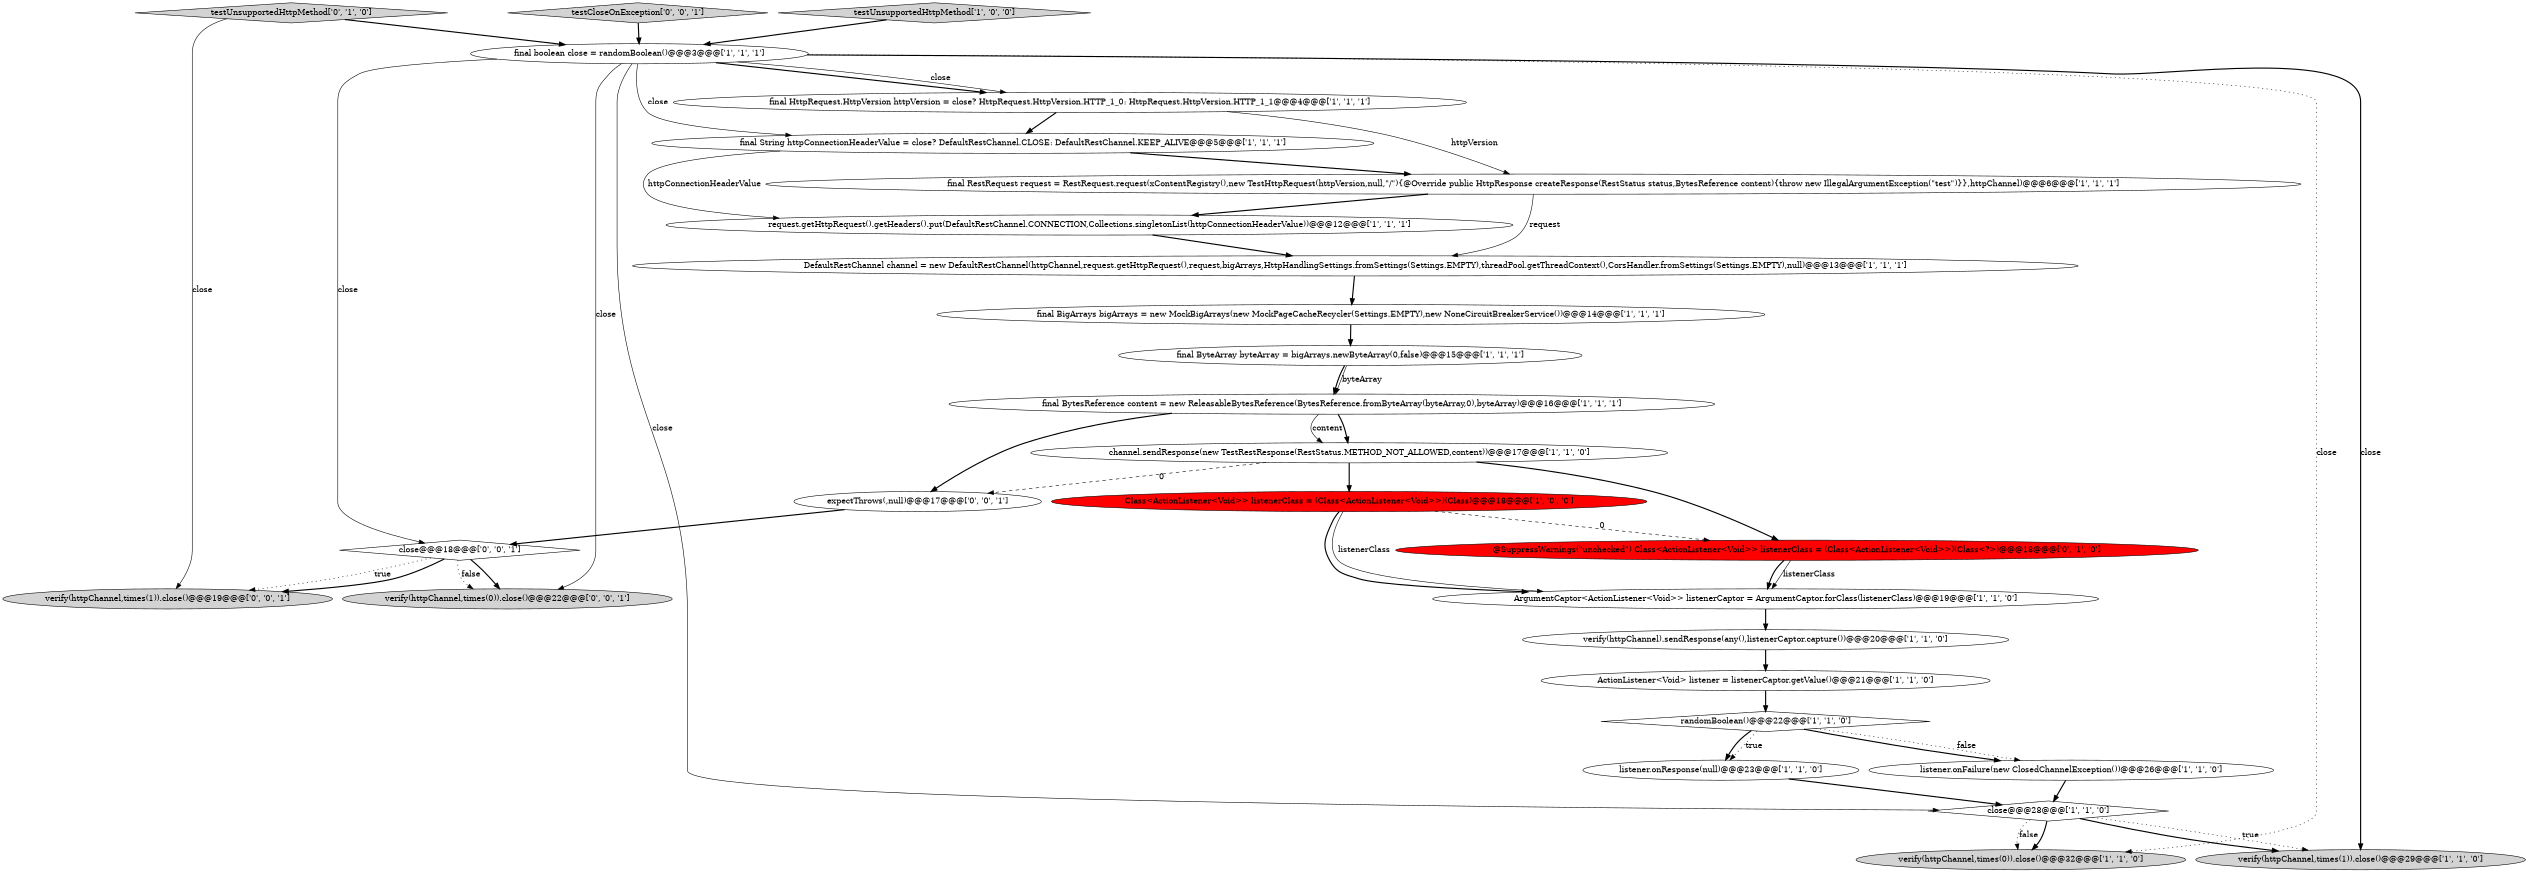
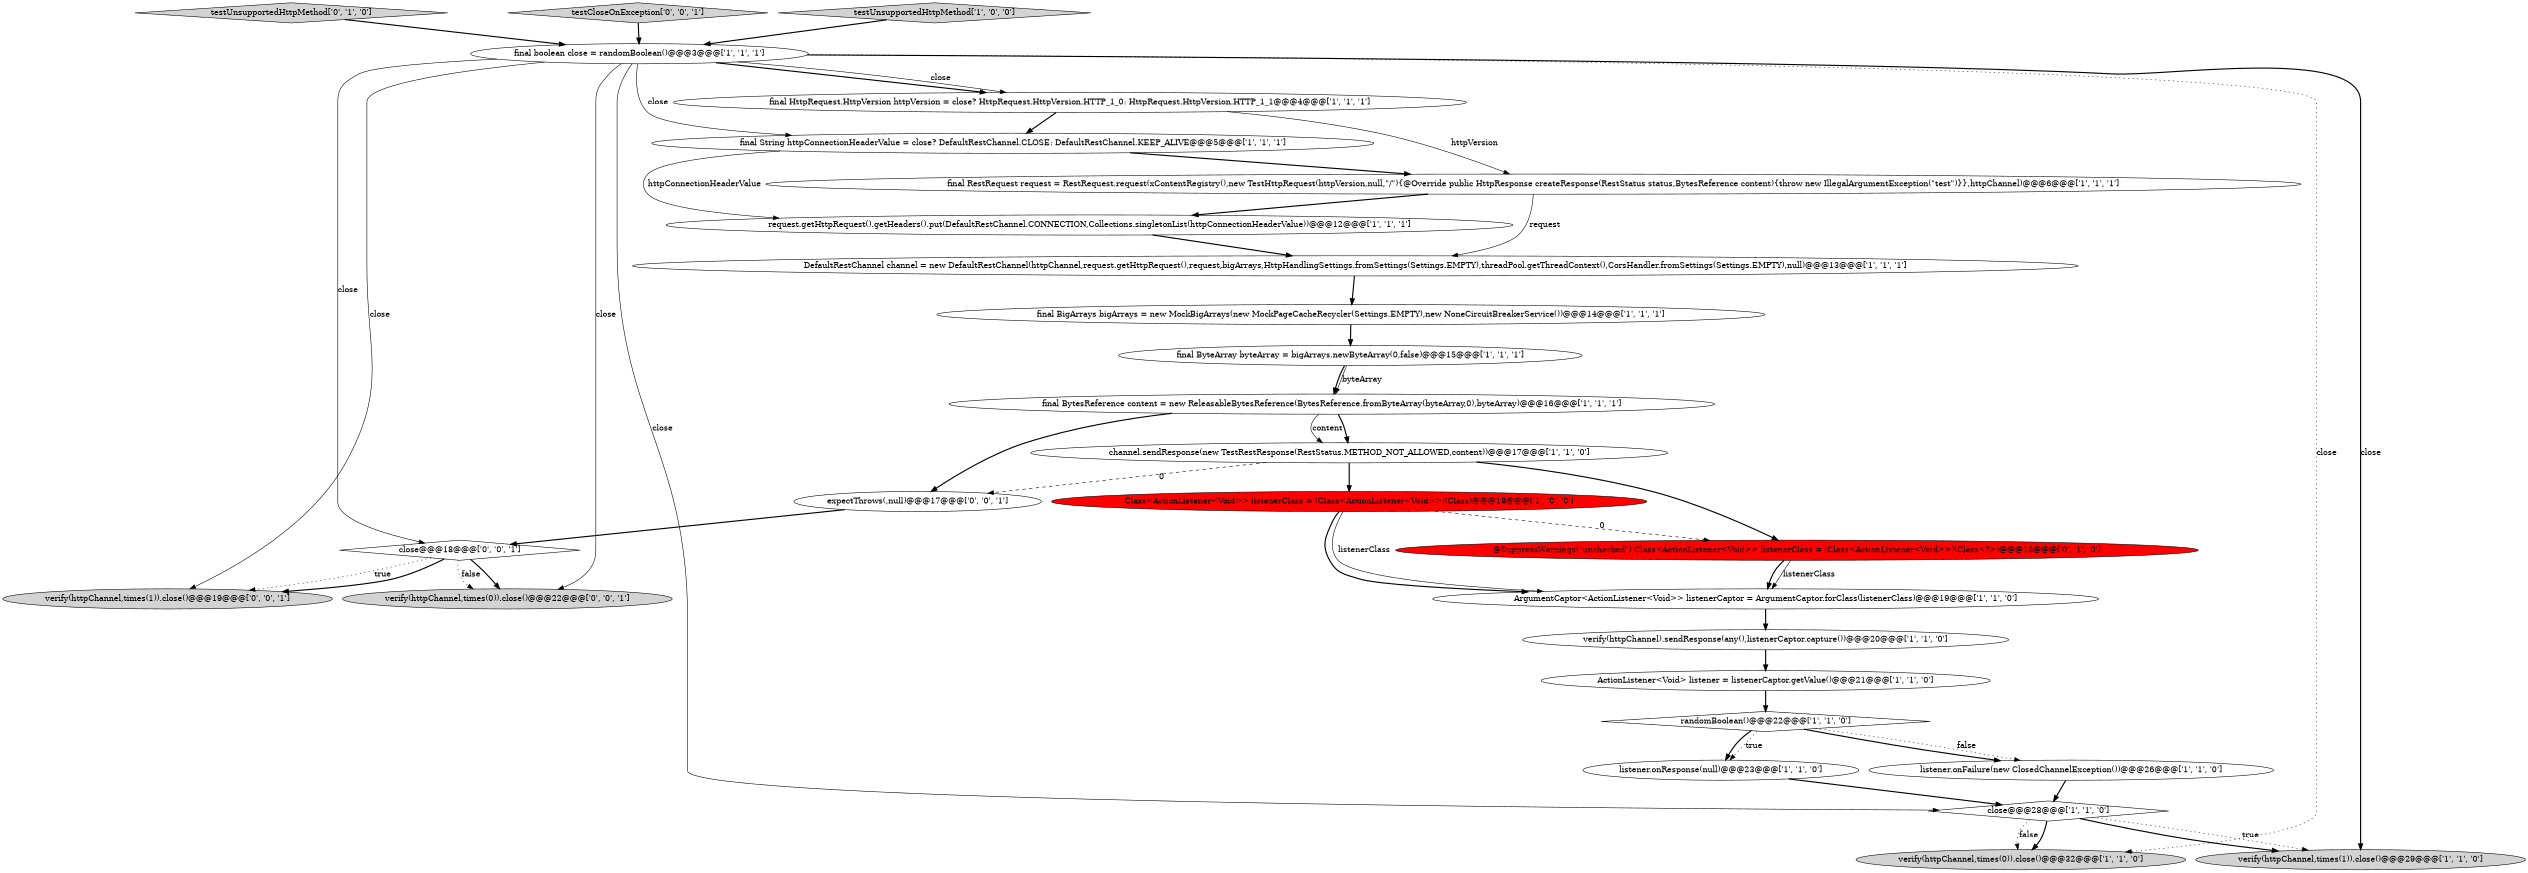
edge "testUnsupportedHttpMethod['0', '1', '0']" -> "verify(httpChannel,times(1)).close()@@@19@@@['0', '0', '1']": now "final boolean close = randomBoolean()@@@3@@@['1', '1', '1']" -> "verify(httpChannel,times(1)).close()@@@19@@@['0', '0', '1']"
